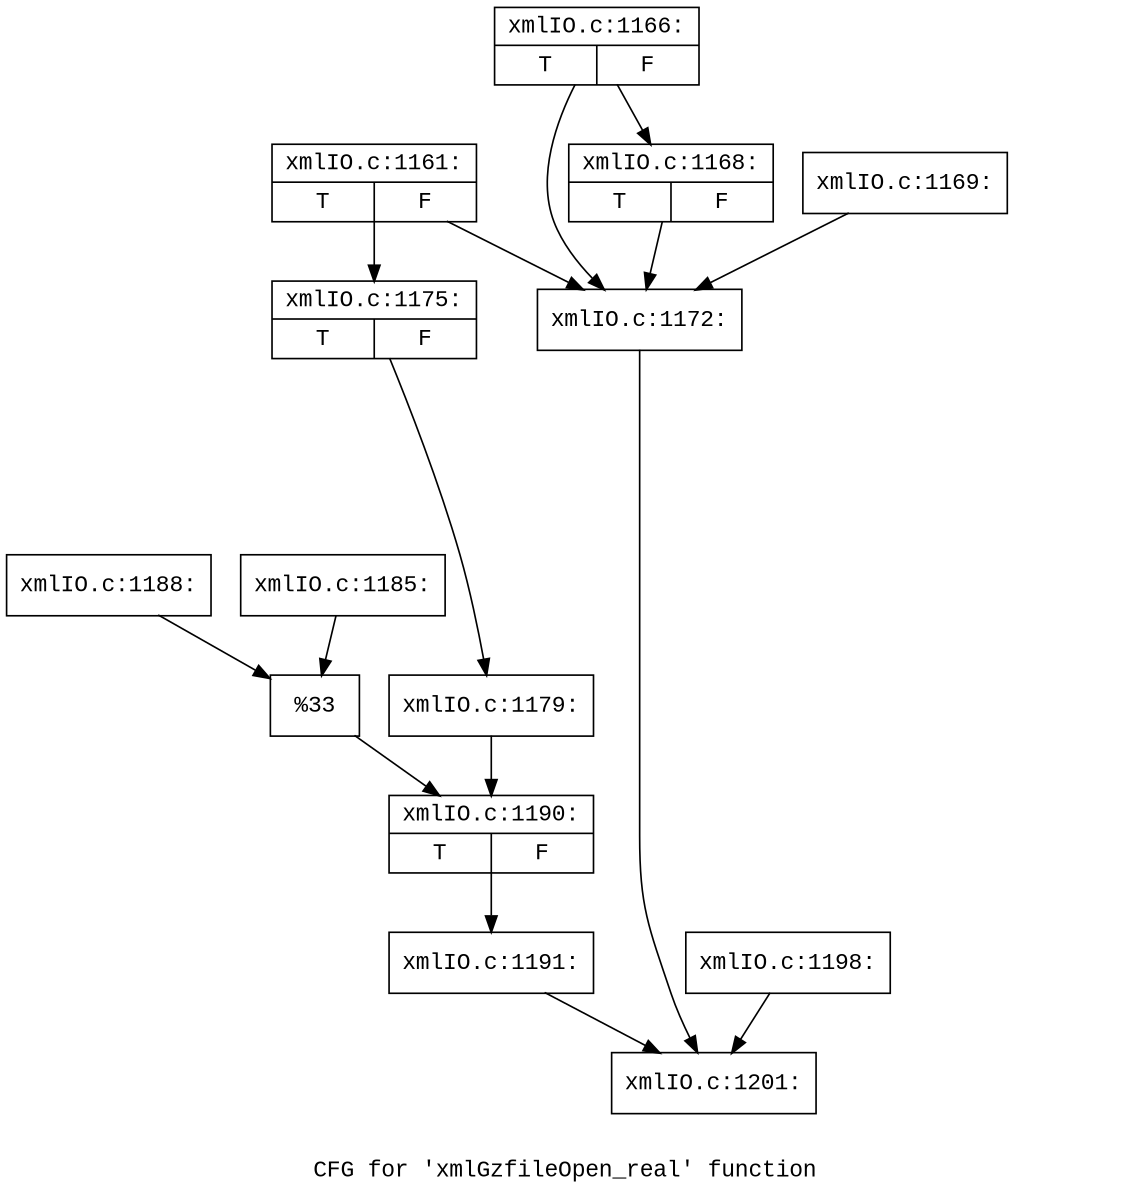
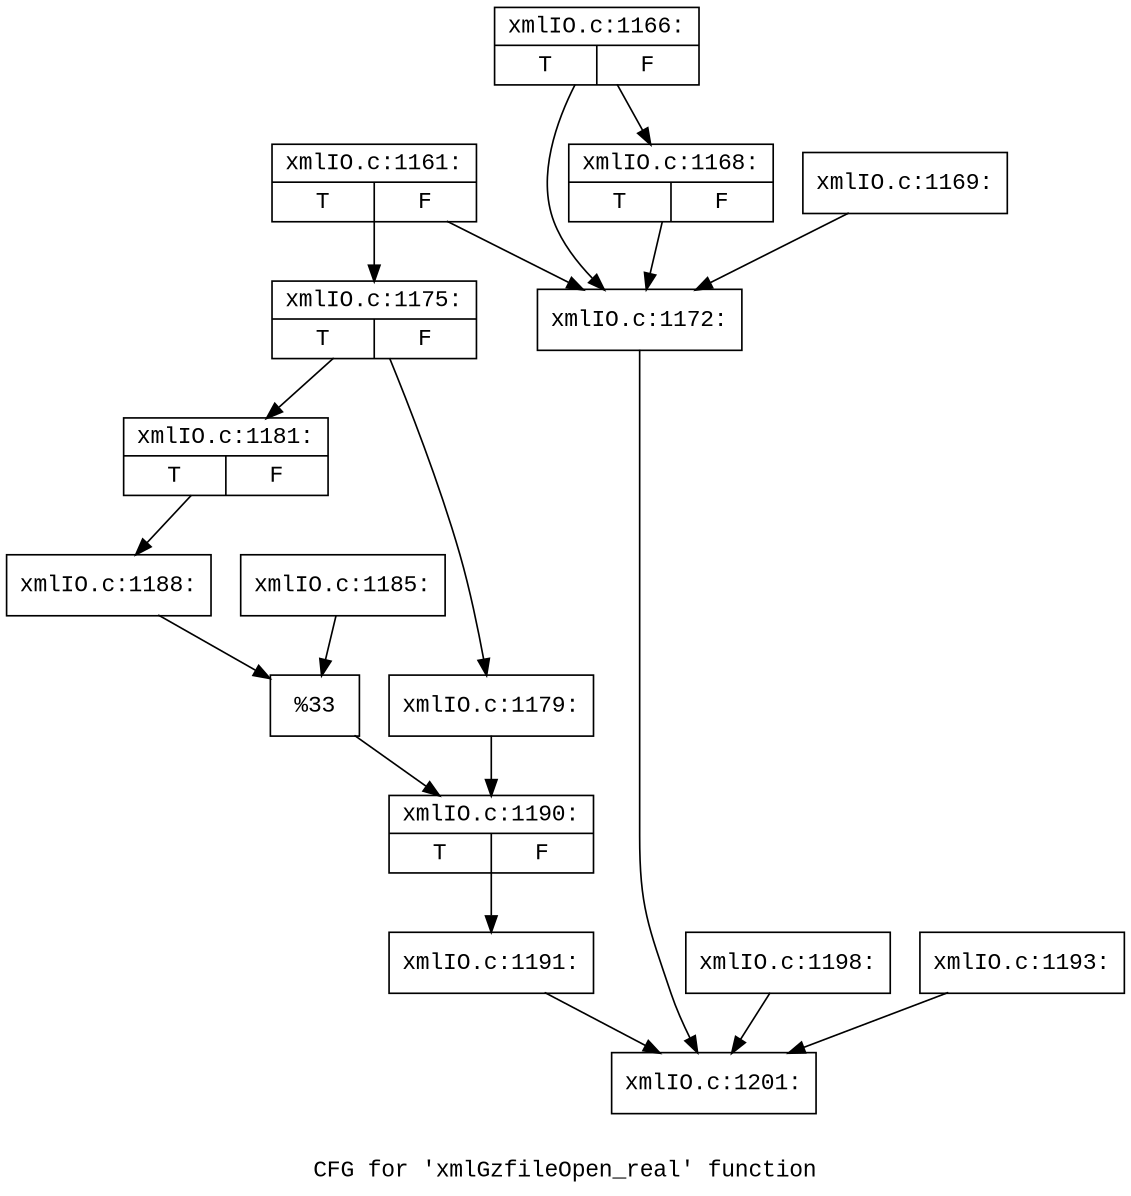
node "xmlIO.c:1181:": added
node "xmlIO.c:1193:": added
